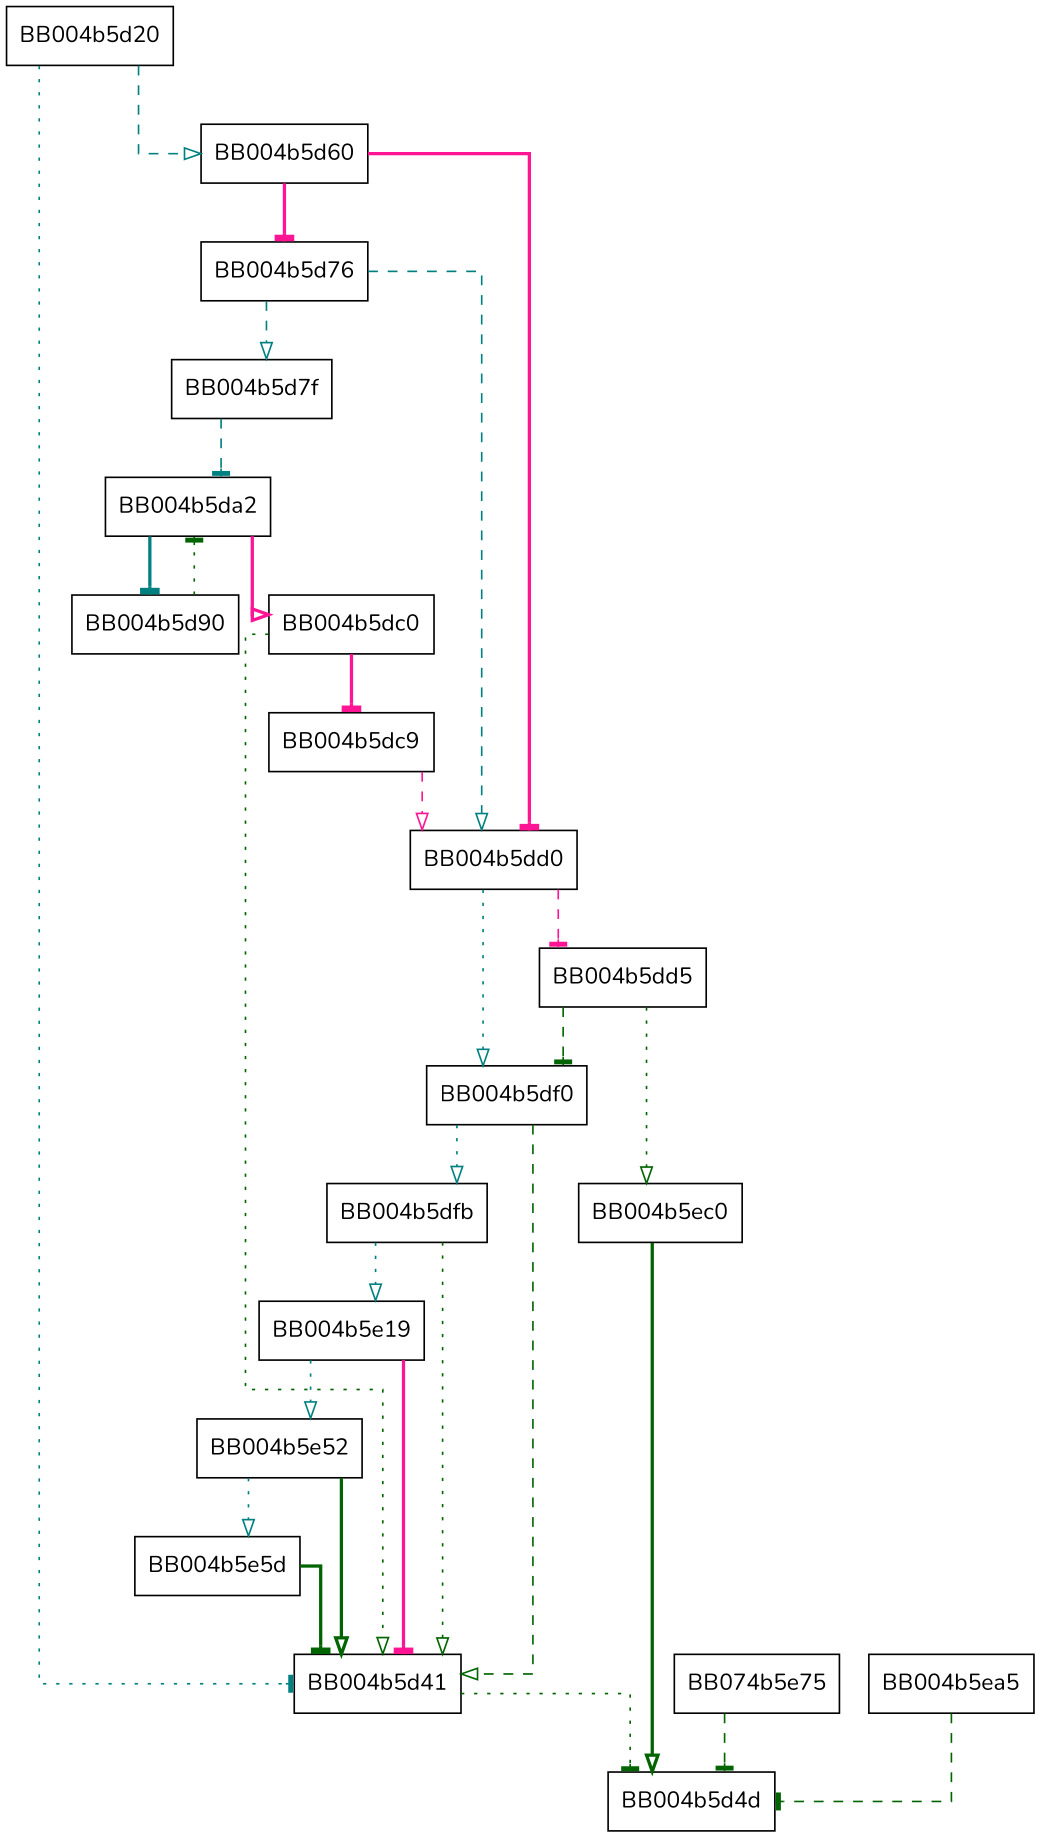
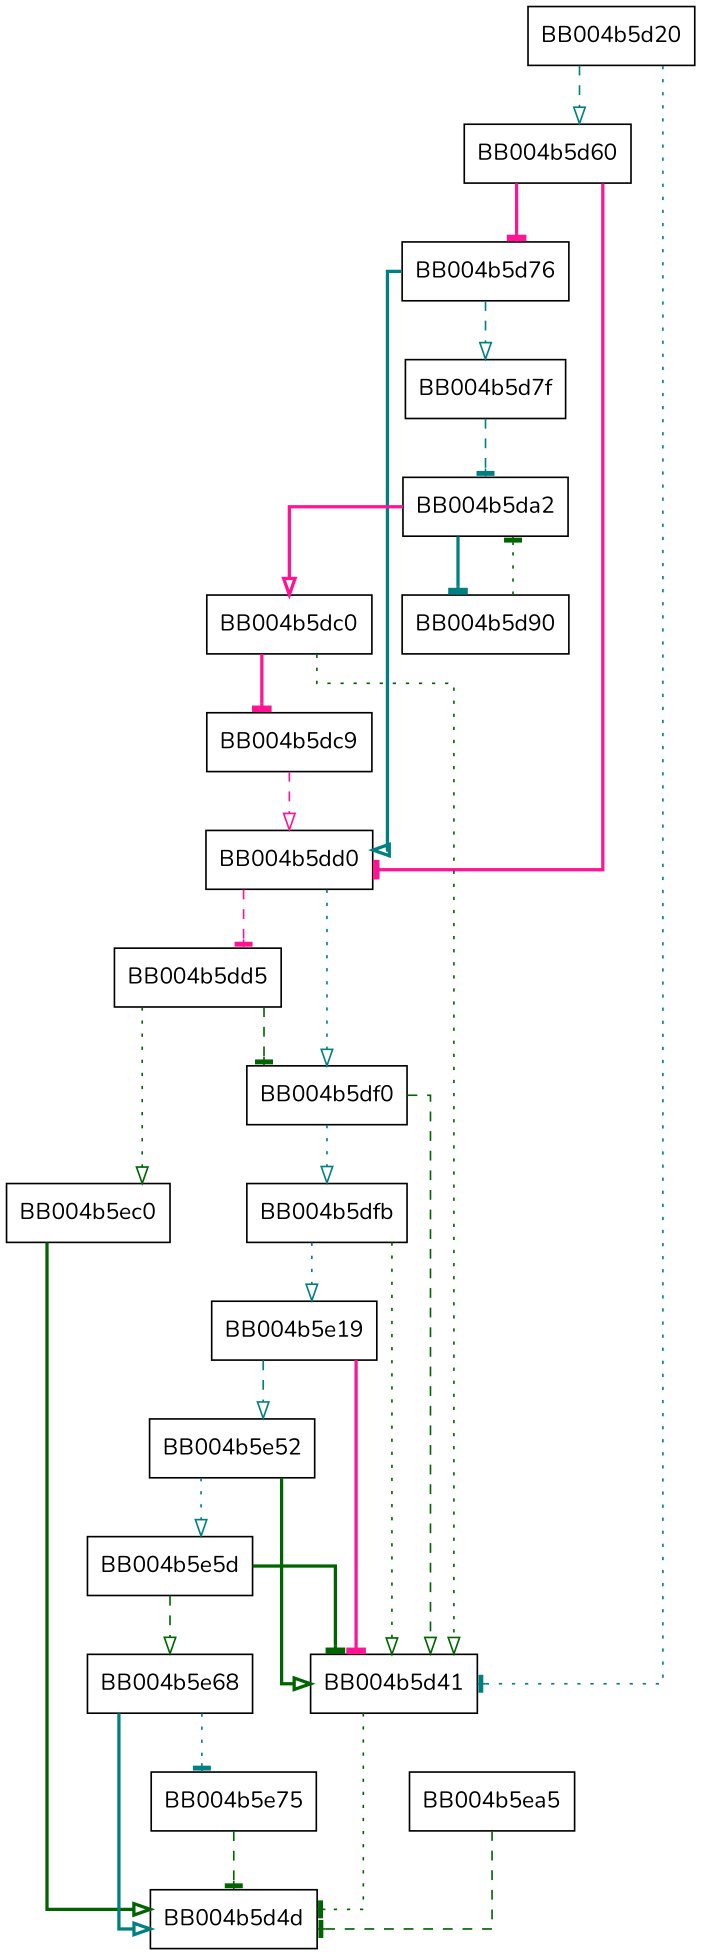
edge "BB004b5d76" -> "BB004b5dd0": style dashed -> bold
edge "BB004b5e19" -> "BB004b5e52": style dotted -> dashed
node "BB004b5e68": added
node "BB074b5e75": label "BB074b5e75" -> "BB004b5e75"
